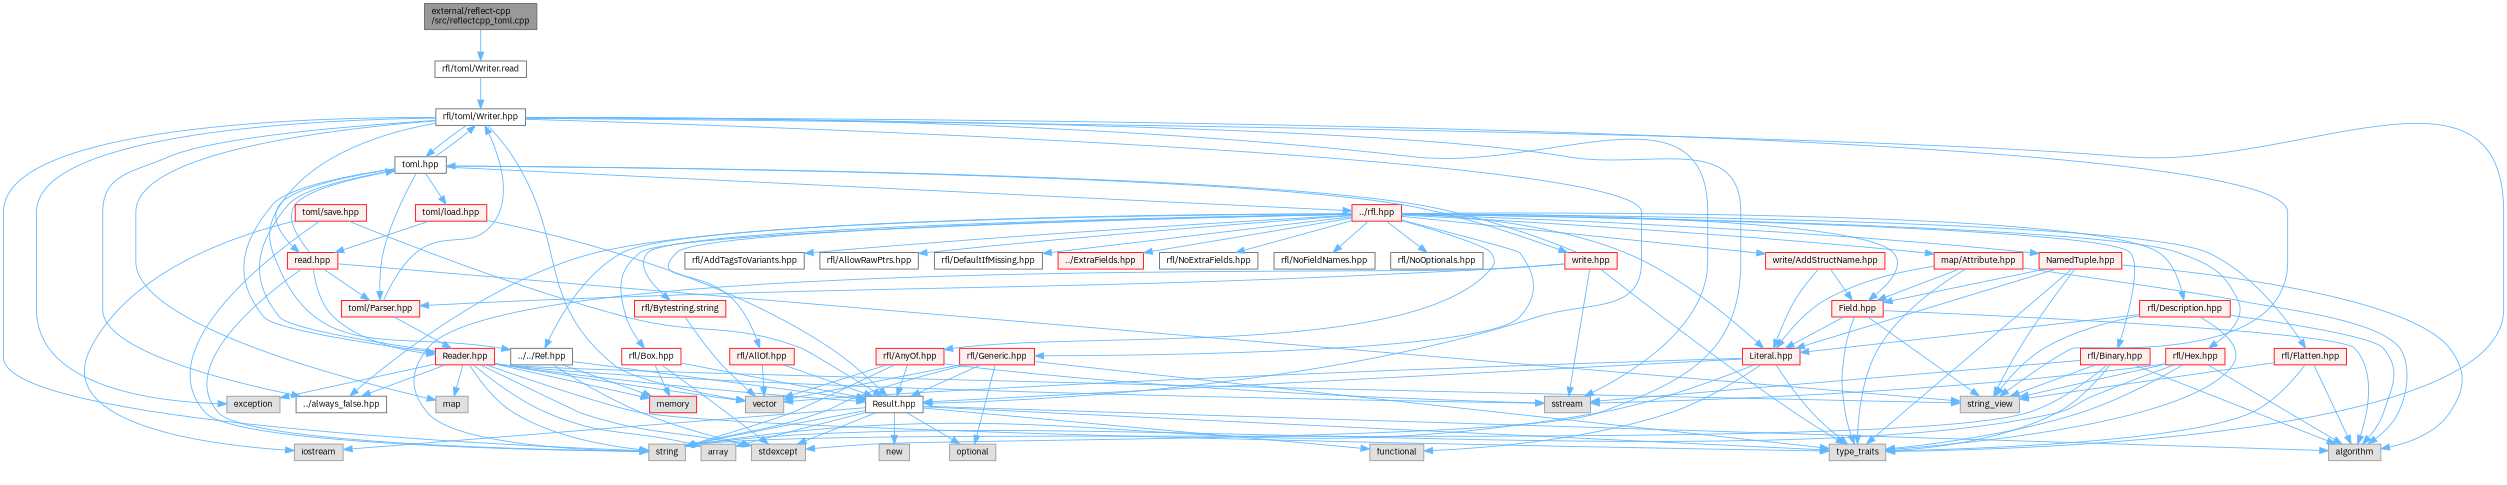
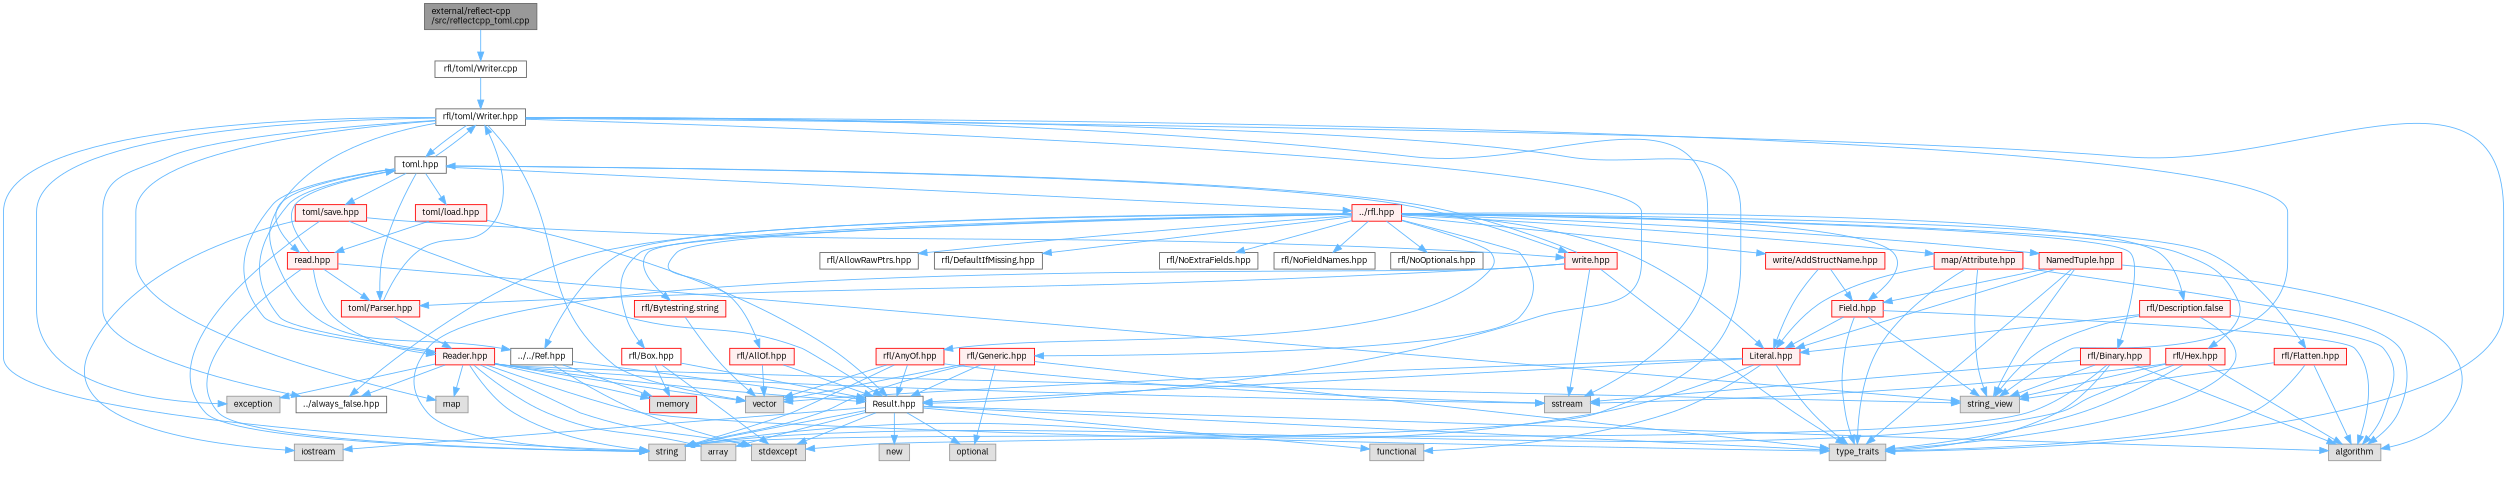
node "rfl/toml/Writer.read": label "rfl/toml/Writer.read" -> "rfl/toml/Writer.cpp"
edge "toml.hpp" -> "toml/save.hpp": added
edge "toml/save.hpp" -> "write.hpp": added
node "rfl/AddTagsToVariants.hpp": removed
node "../ExtraFields.hpp": removed
edge "map/Attribute.hpp" -> "Field.hpp": now "map/Attribute.hpp" -> "string_view"
node "rfl/Description.hpp": label "rfl/Description.hpp" -> "rfl/Description.false"
